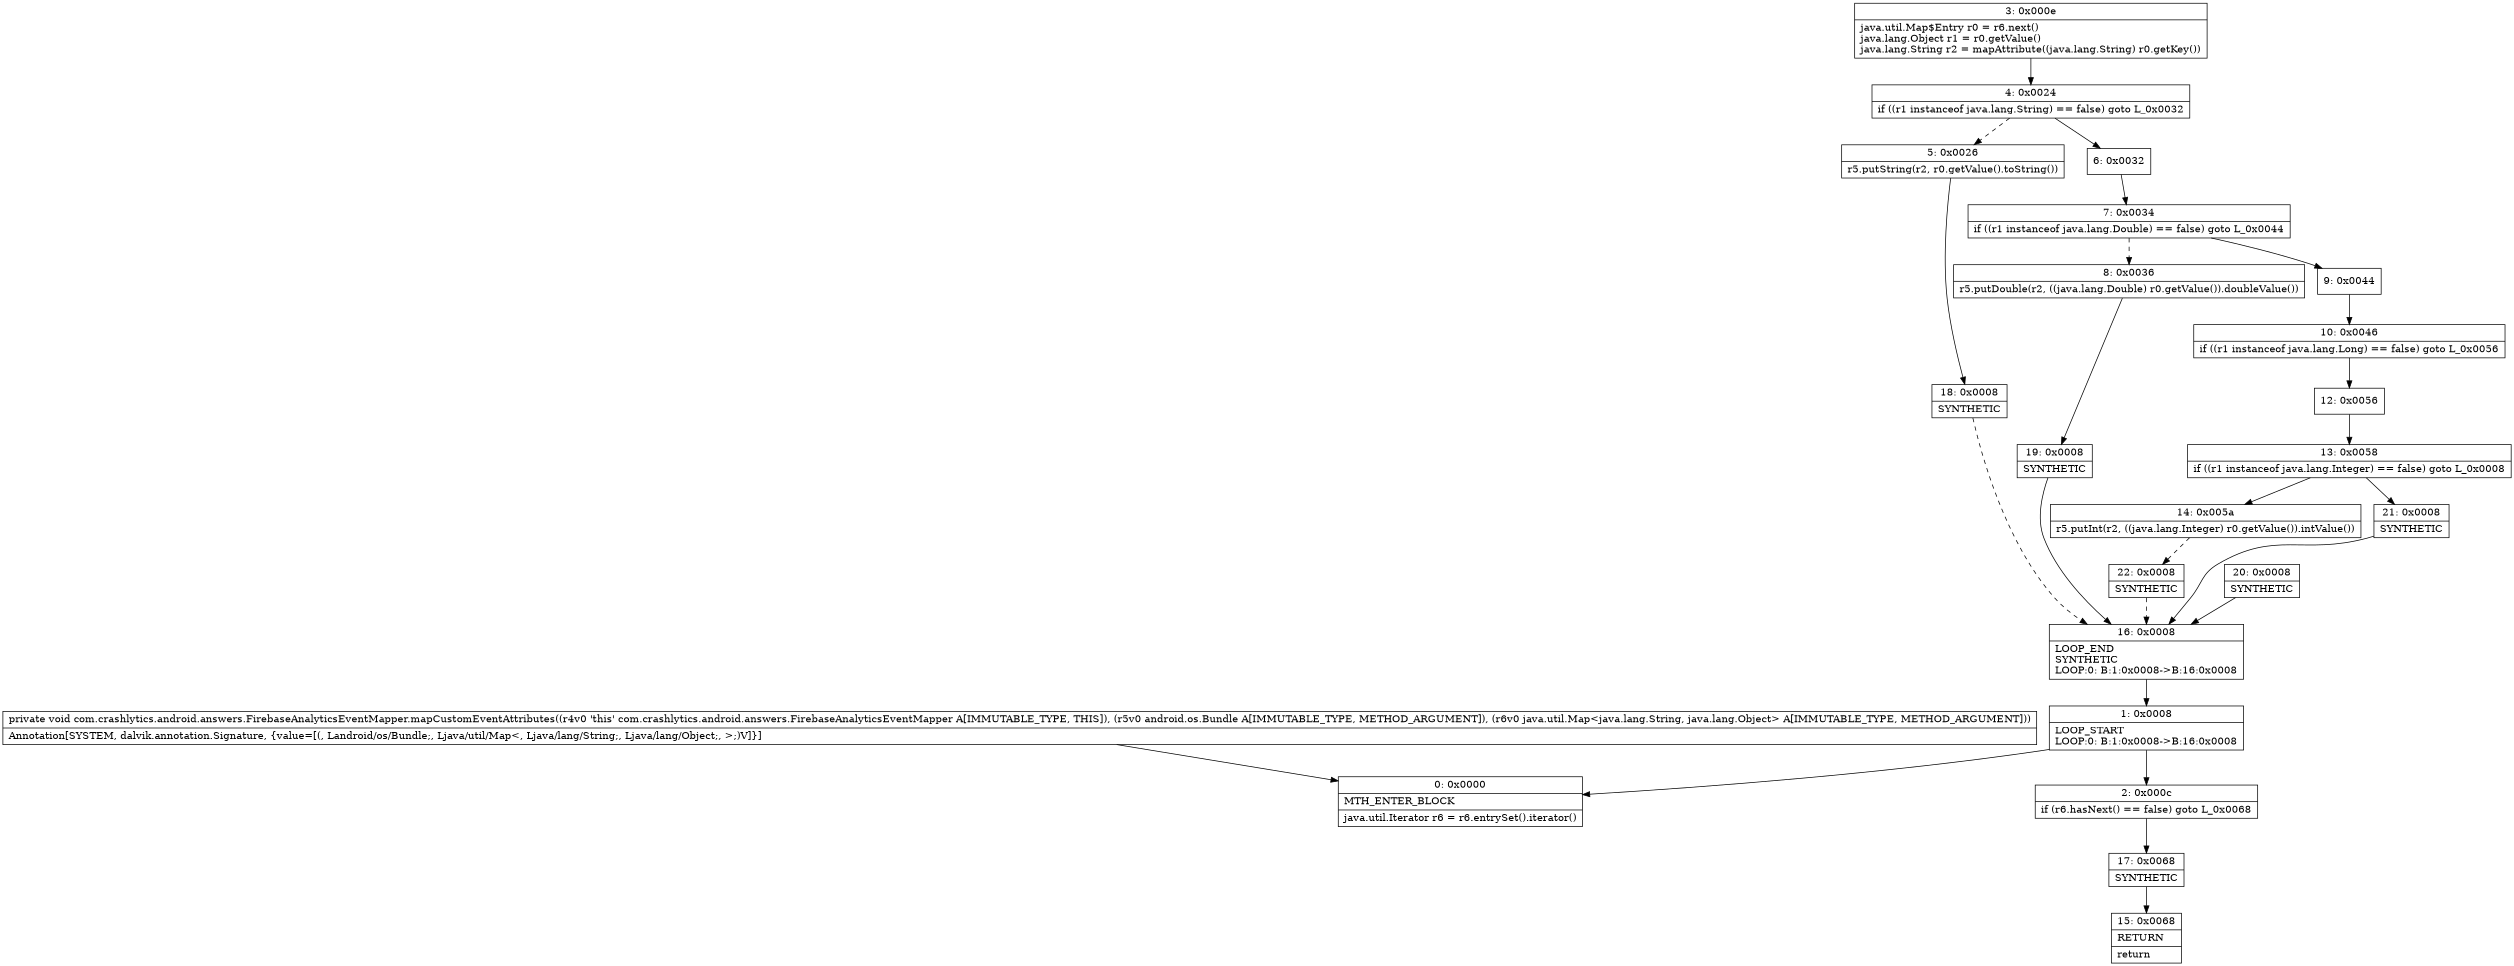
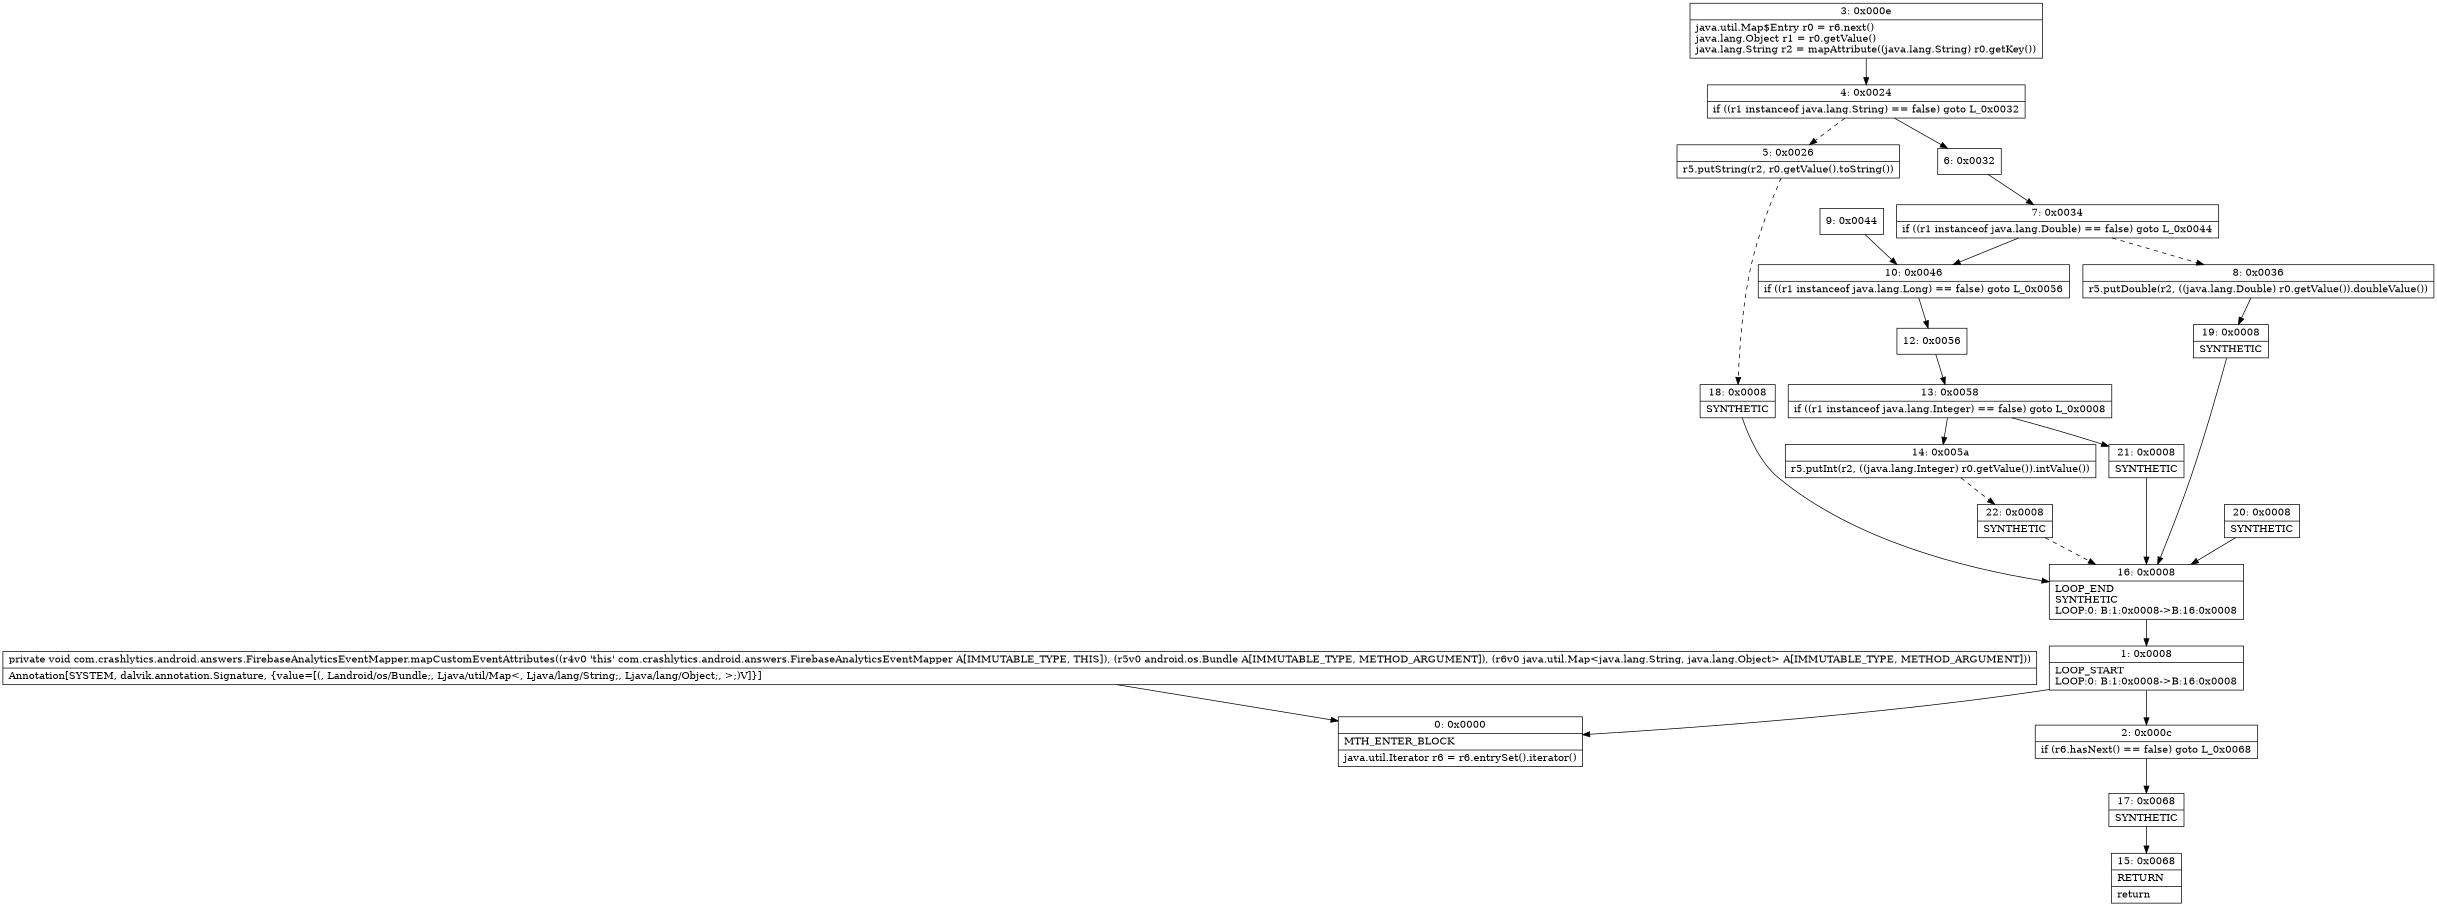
edge "7: 0x0034" -> "9: 0x0044": now "7: 0x0034" -> "10: 0x0046"
edge "5: 0x0026" -> "18: 0x0008": style solid -> dashed
edge "18: 0x0008" -> "16: 0x0008": style dashed -> solid
